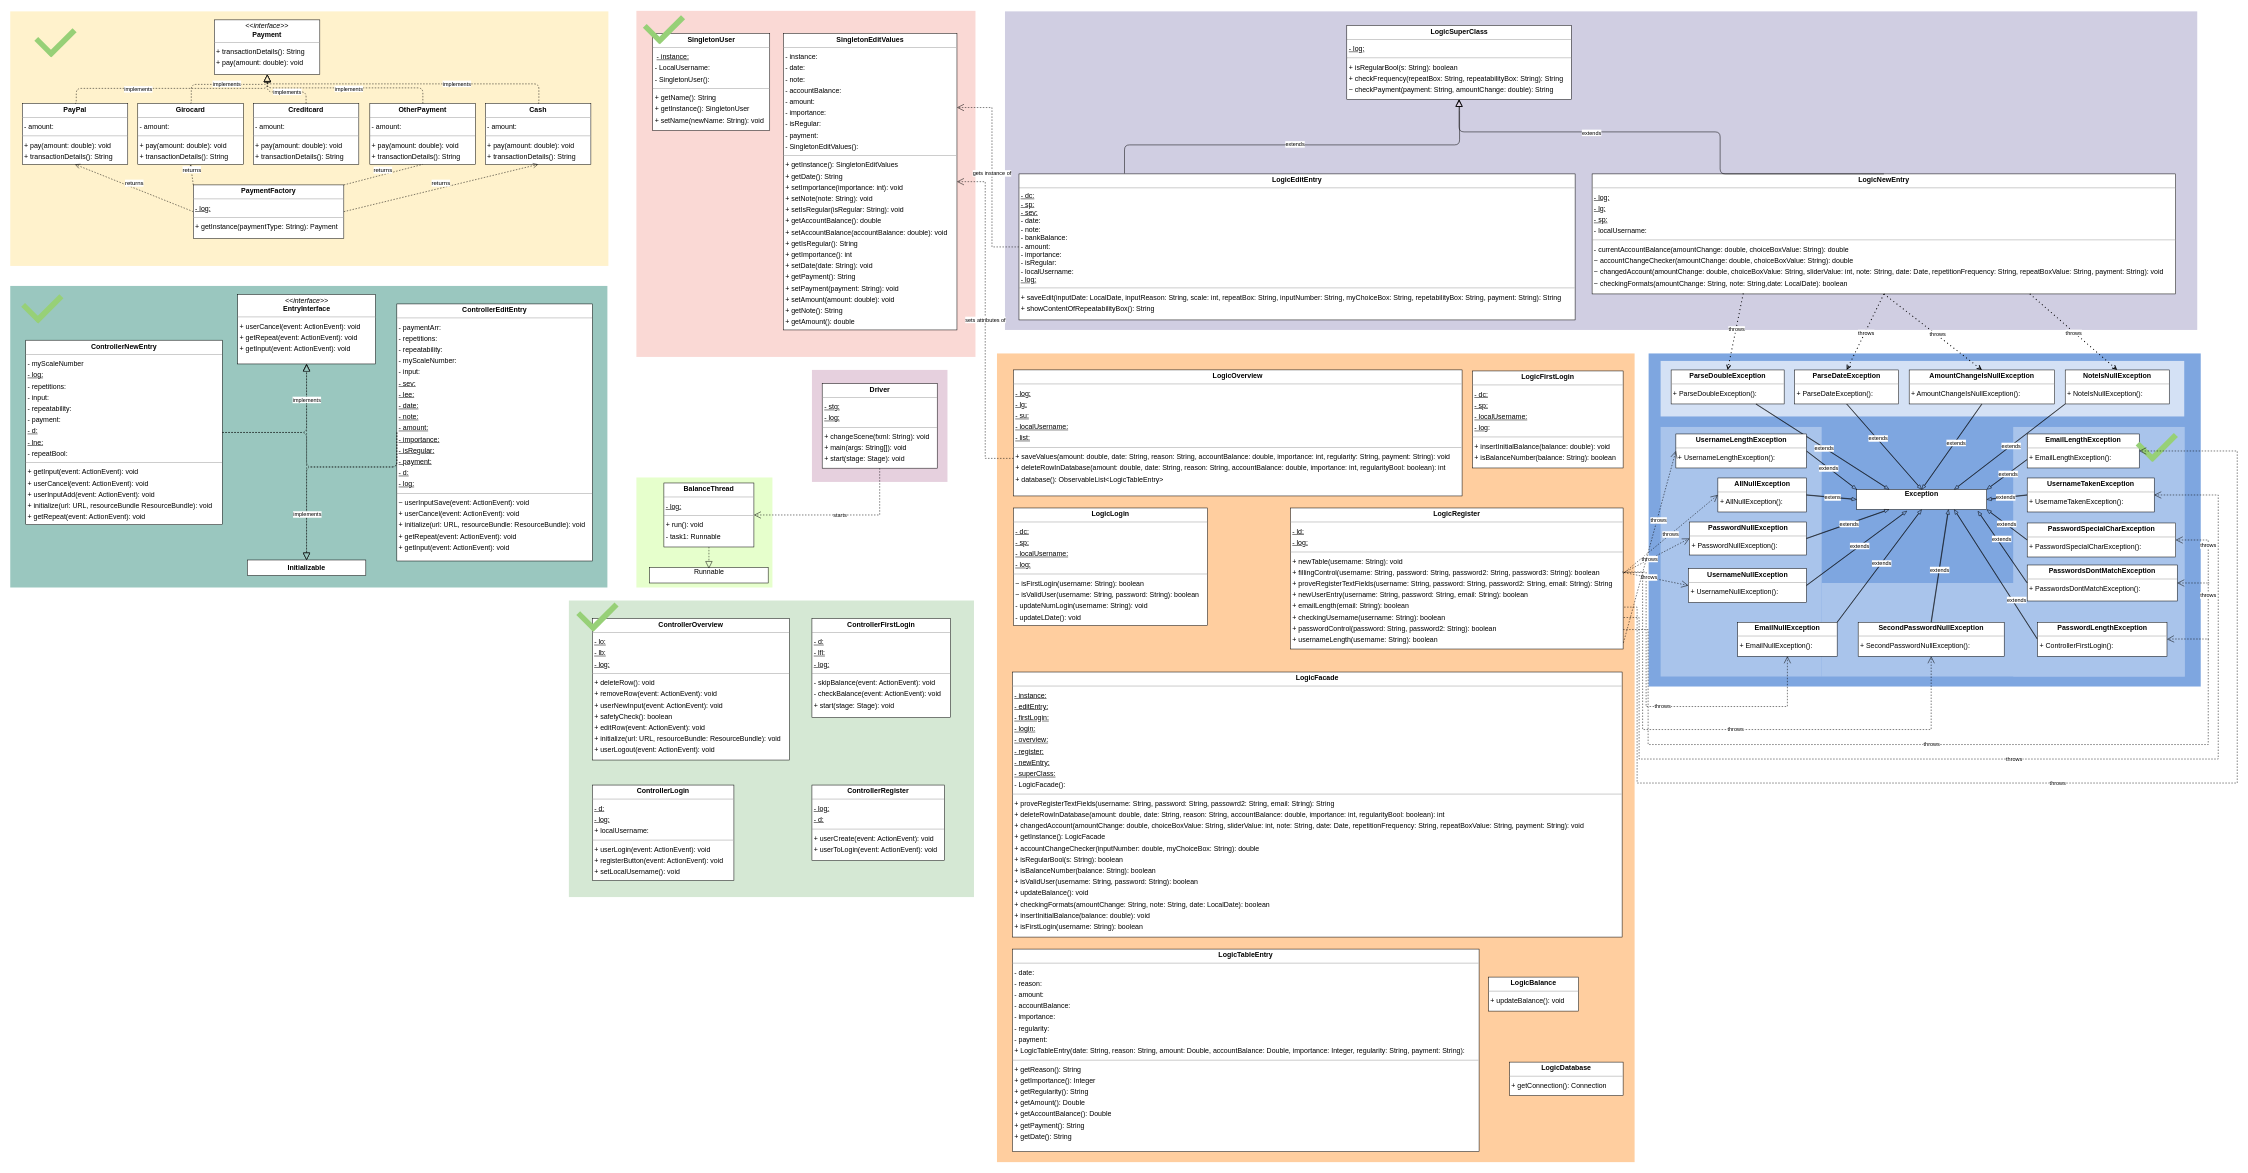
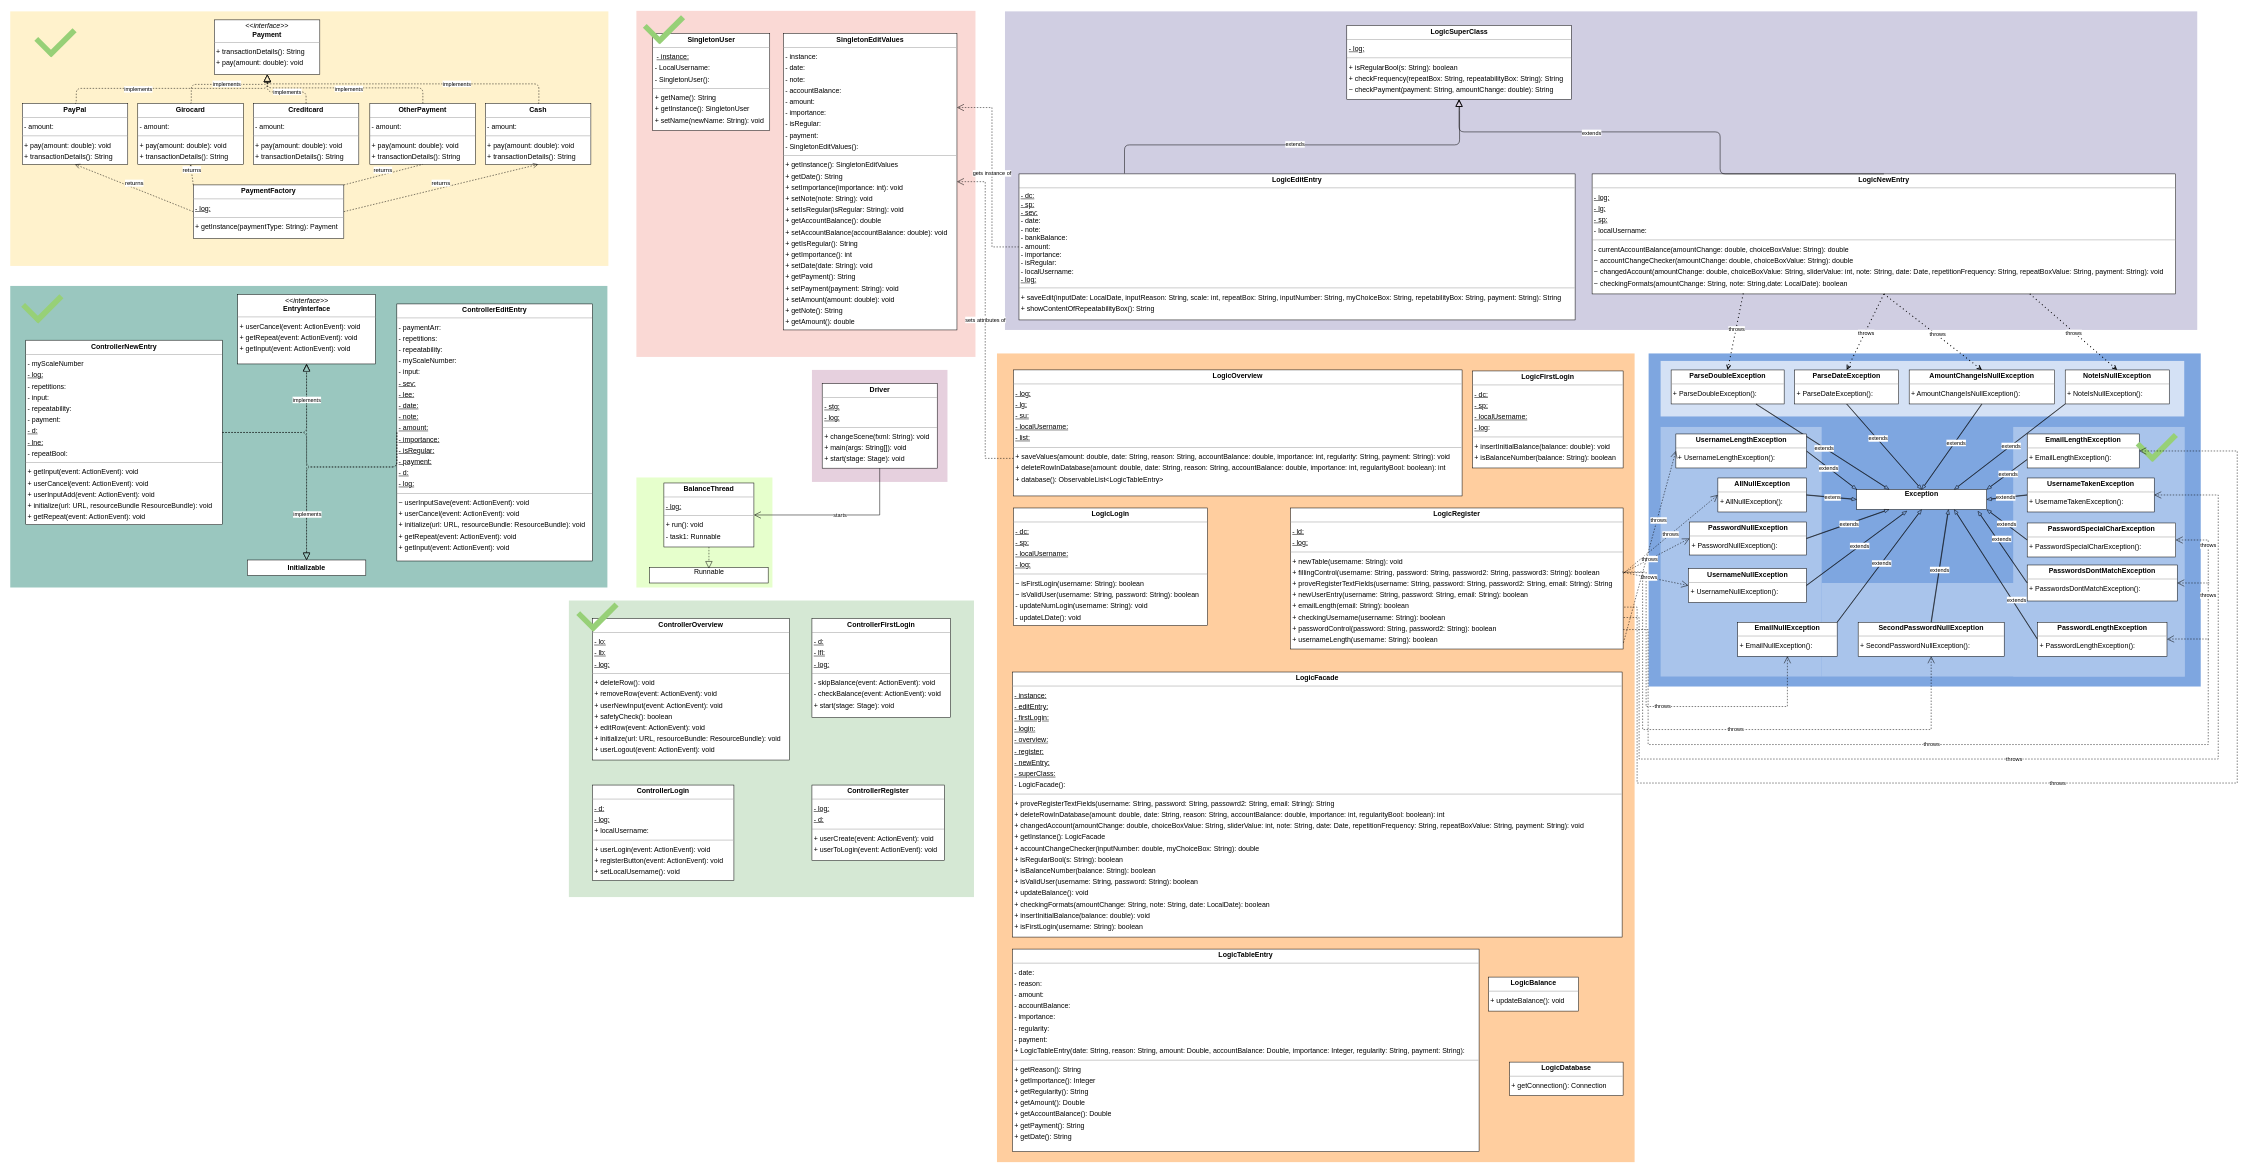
edge "Driver - stg: - log: + changeScene(fxml: String): void + main(args: String[]): void + start(stage: Stage): void" -> "BalanceThread - log: + run(): void - task1: Runnable": style dashed -> solid
node "PasswordLengthException + ControllerFirstLogin():": label "PasswordLengthException + ControllerFirstLogin():" -> "PasswordLengthException + PasswordLengthException():"
